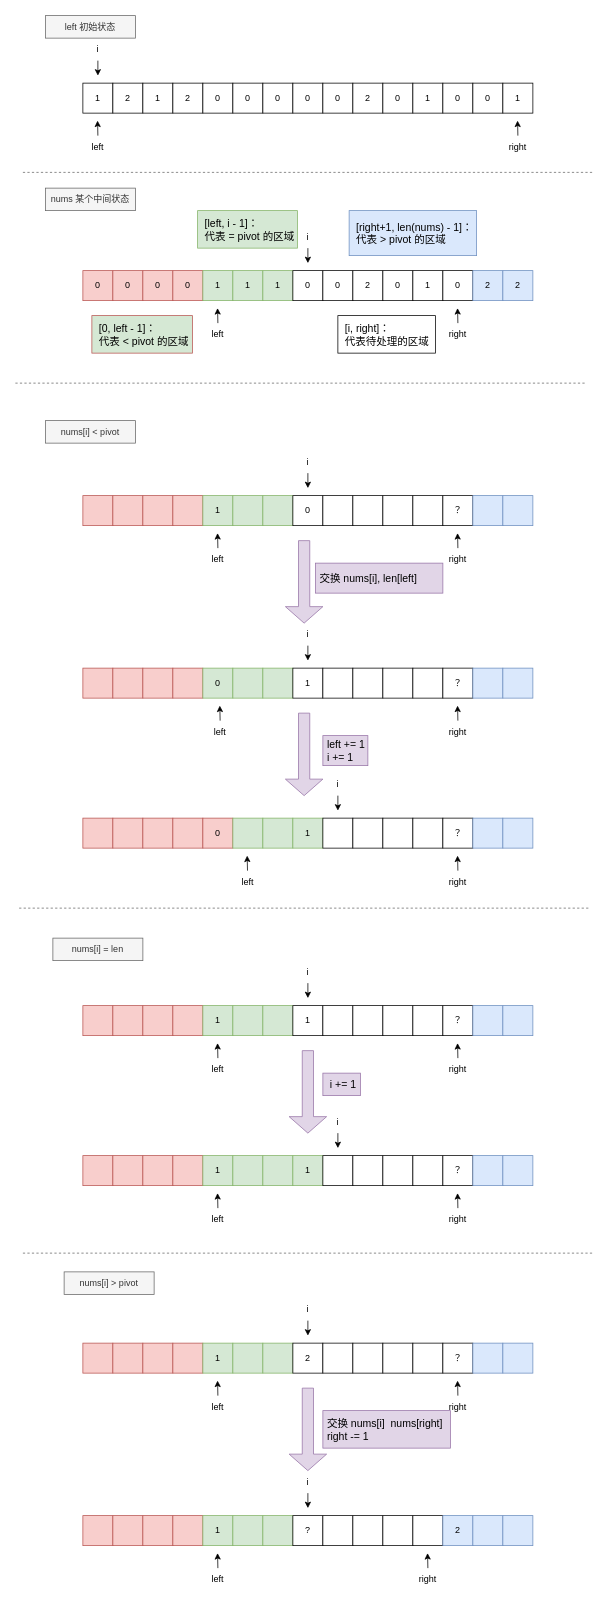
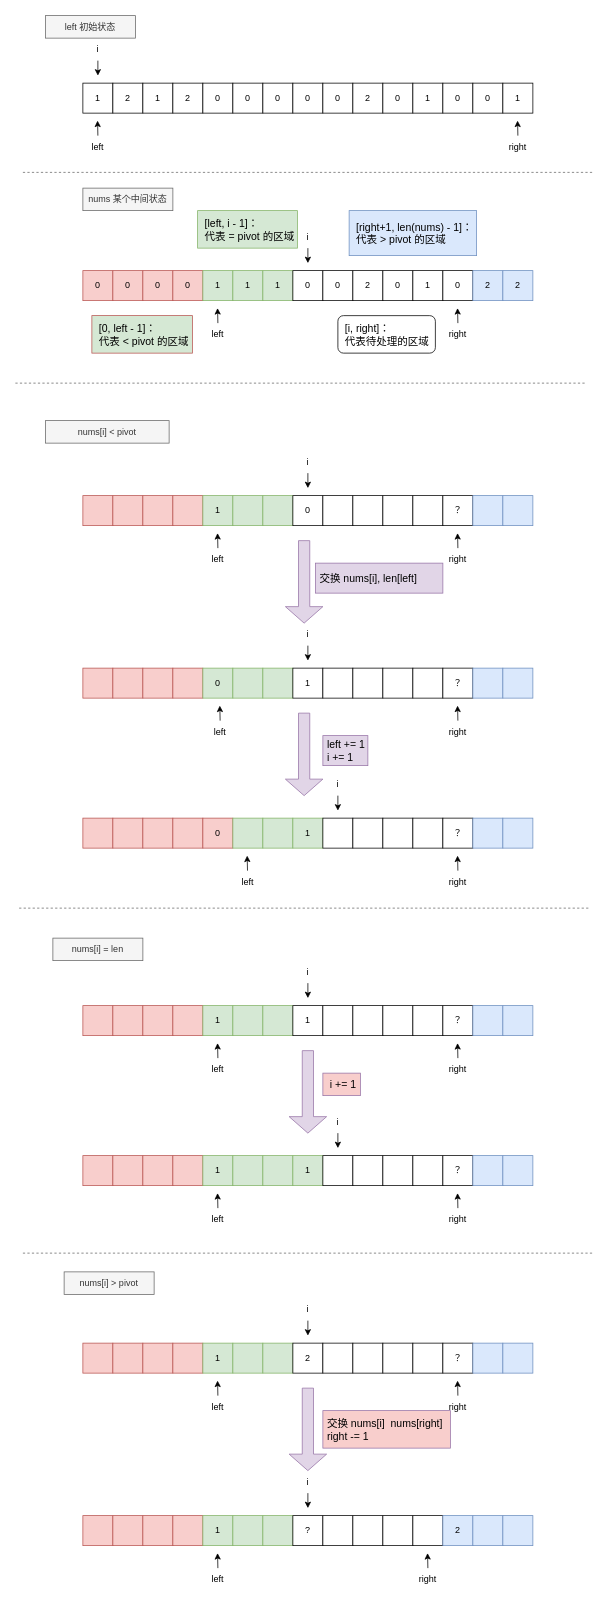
node "nums 某个中间状态": moved (90, 199) -> (128, 199)
node "[i, right]： 代表待处理的区域": shape rectangle -> rounded rectangle
node "nums[i] < pivot": size 90x23 -> 124x23
node "i += 1": fillcolor #e1d5e7 -> #f8cecc
node "交换 nums[i] nums[right] right -= 1": fillcolor #e1d5e7 -> #f8cecc
